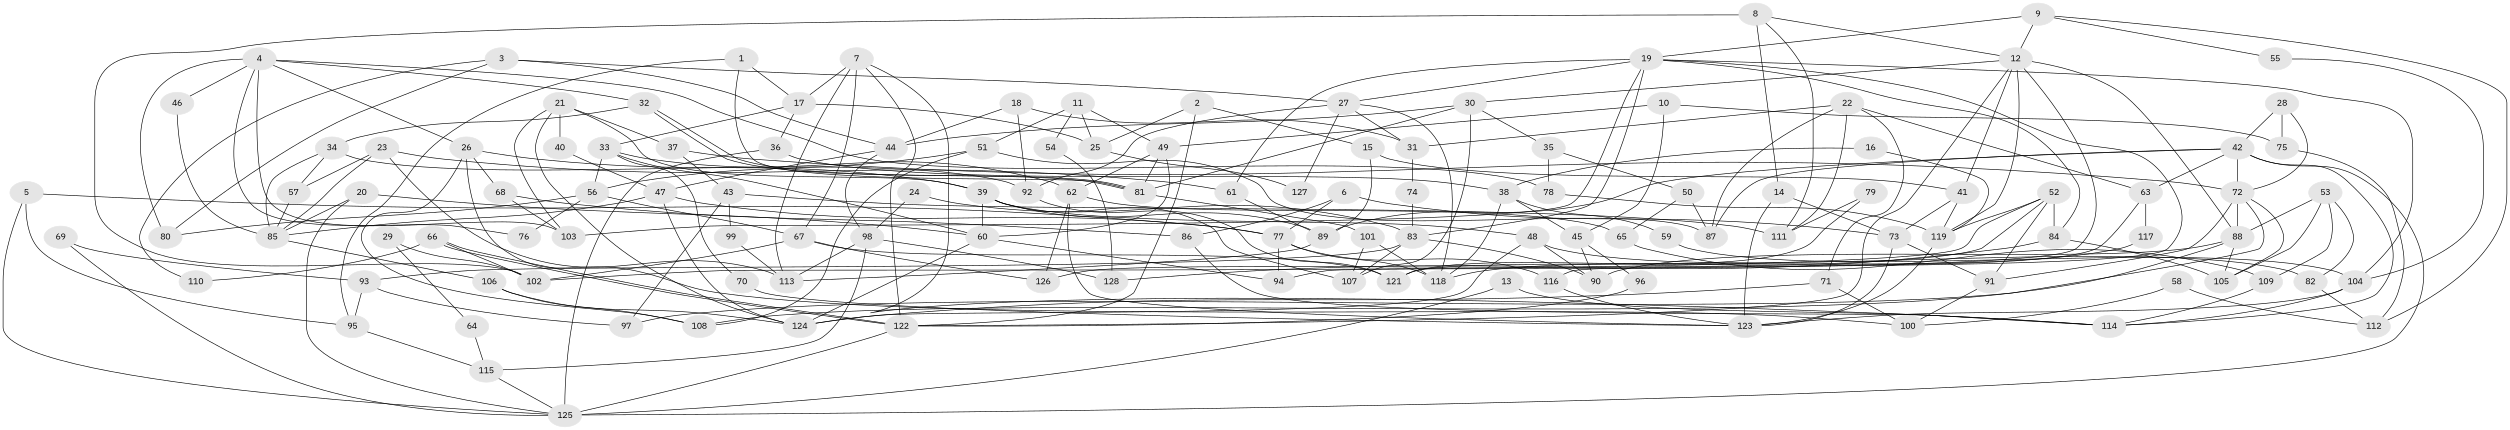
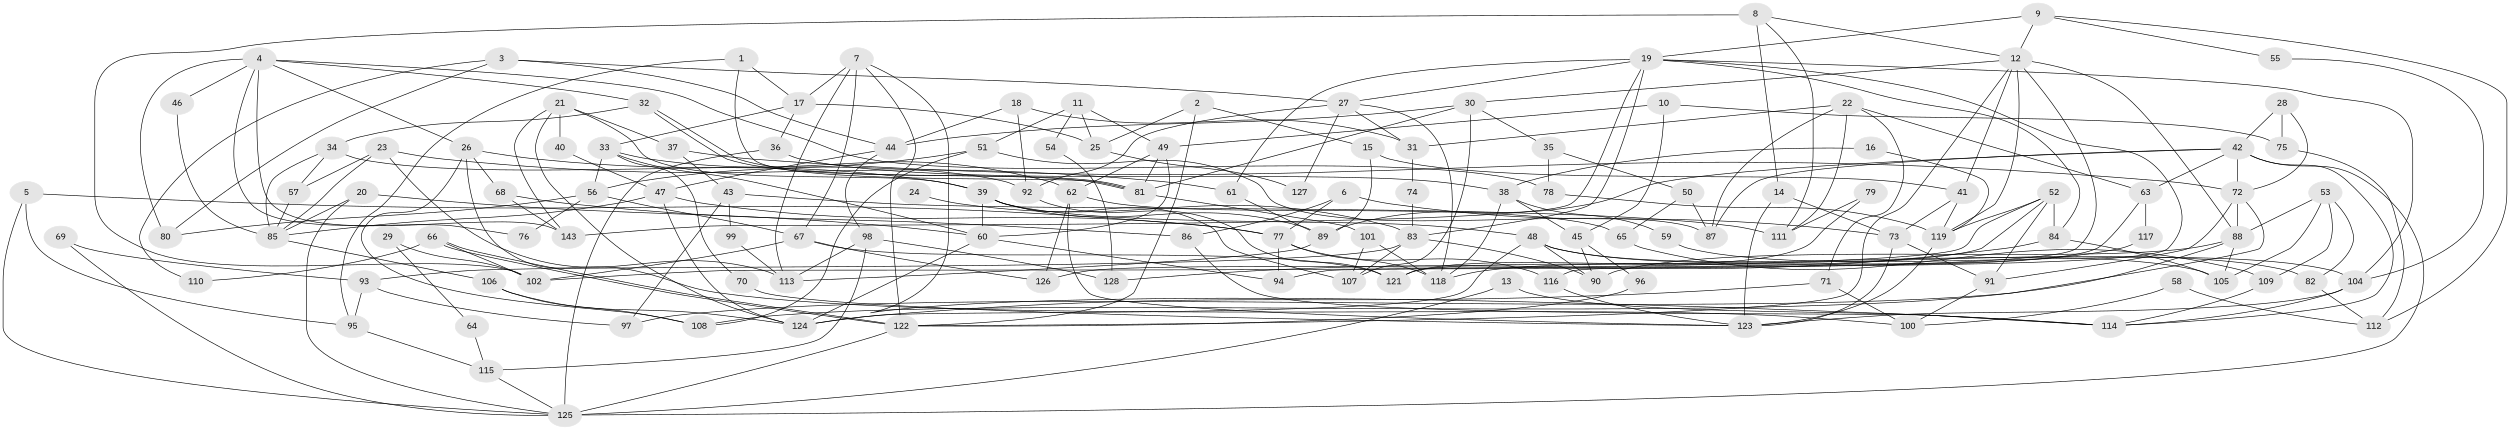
edge "24" -- "98": removed
node "103": label "103" -> "143"
edge "72" -- "105": now "48" -- "105"
